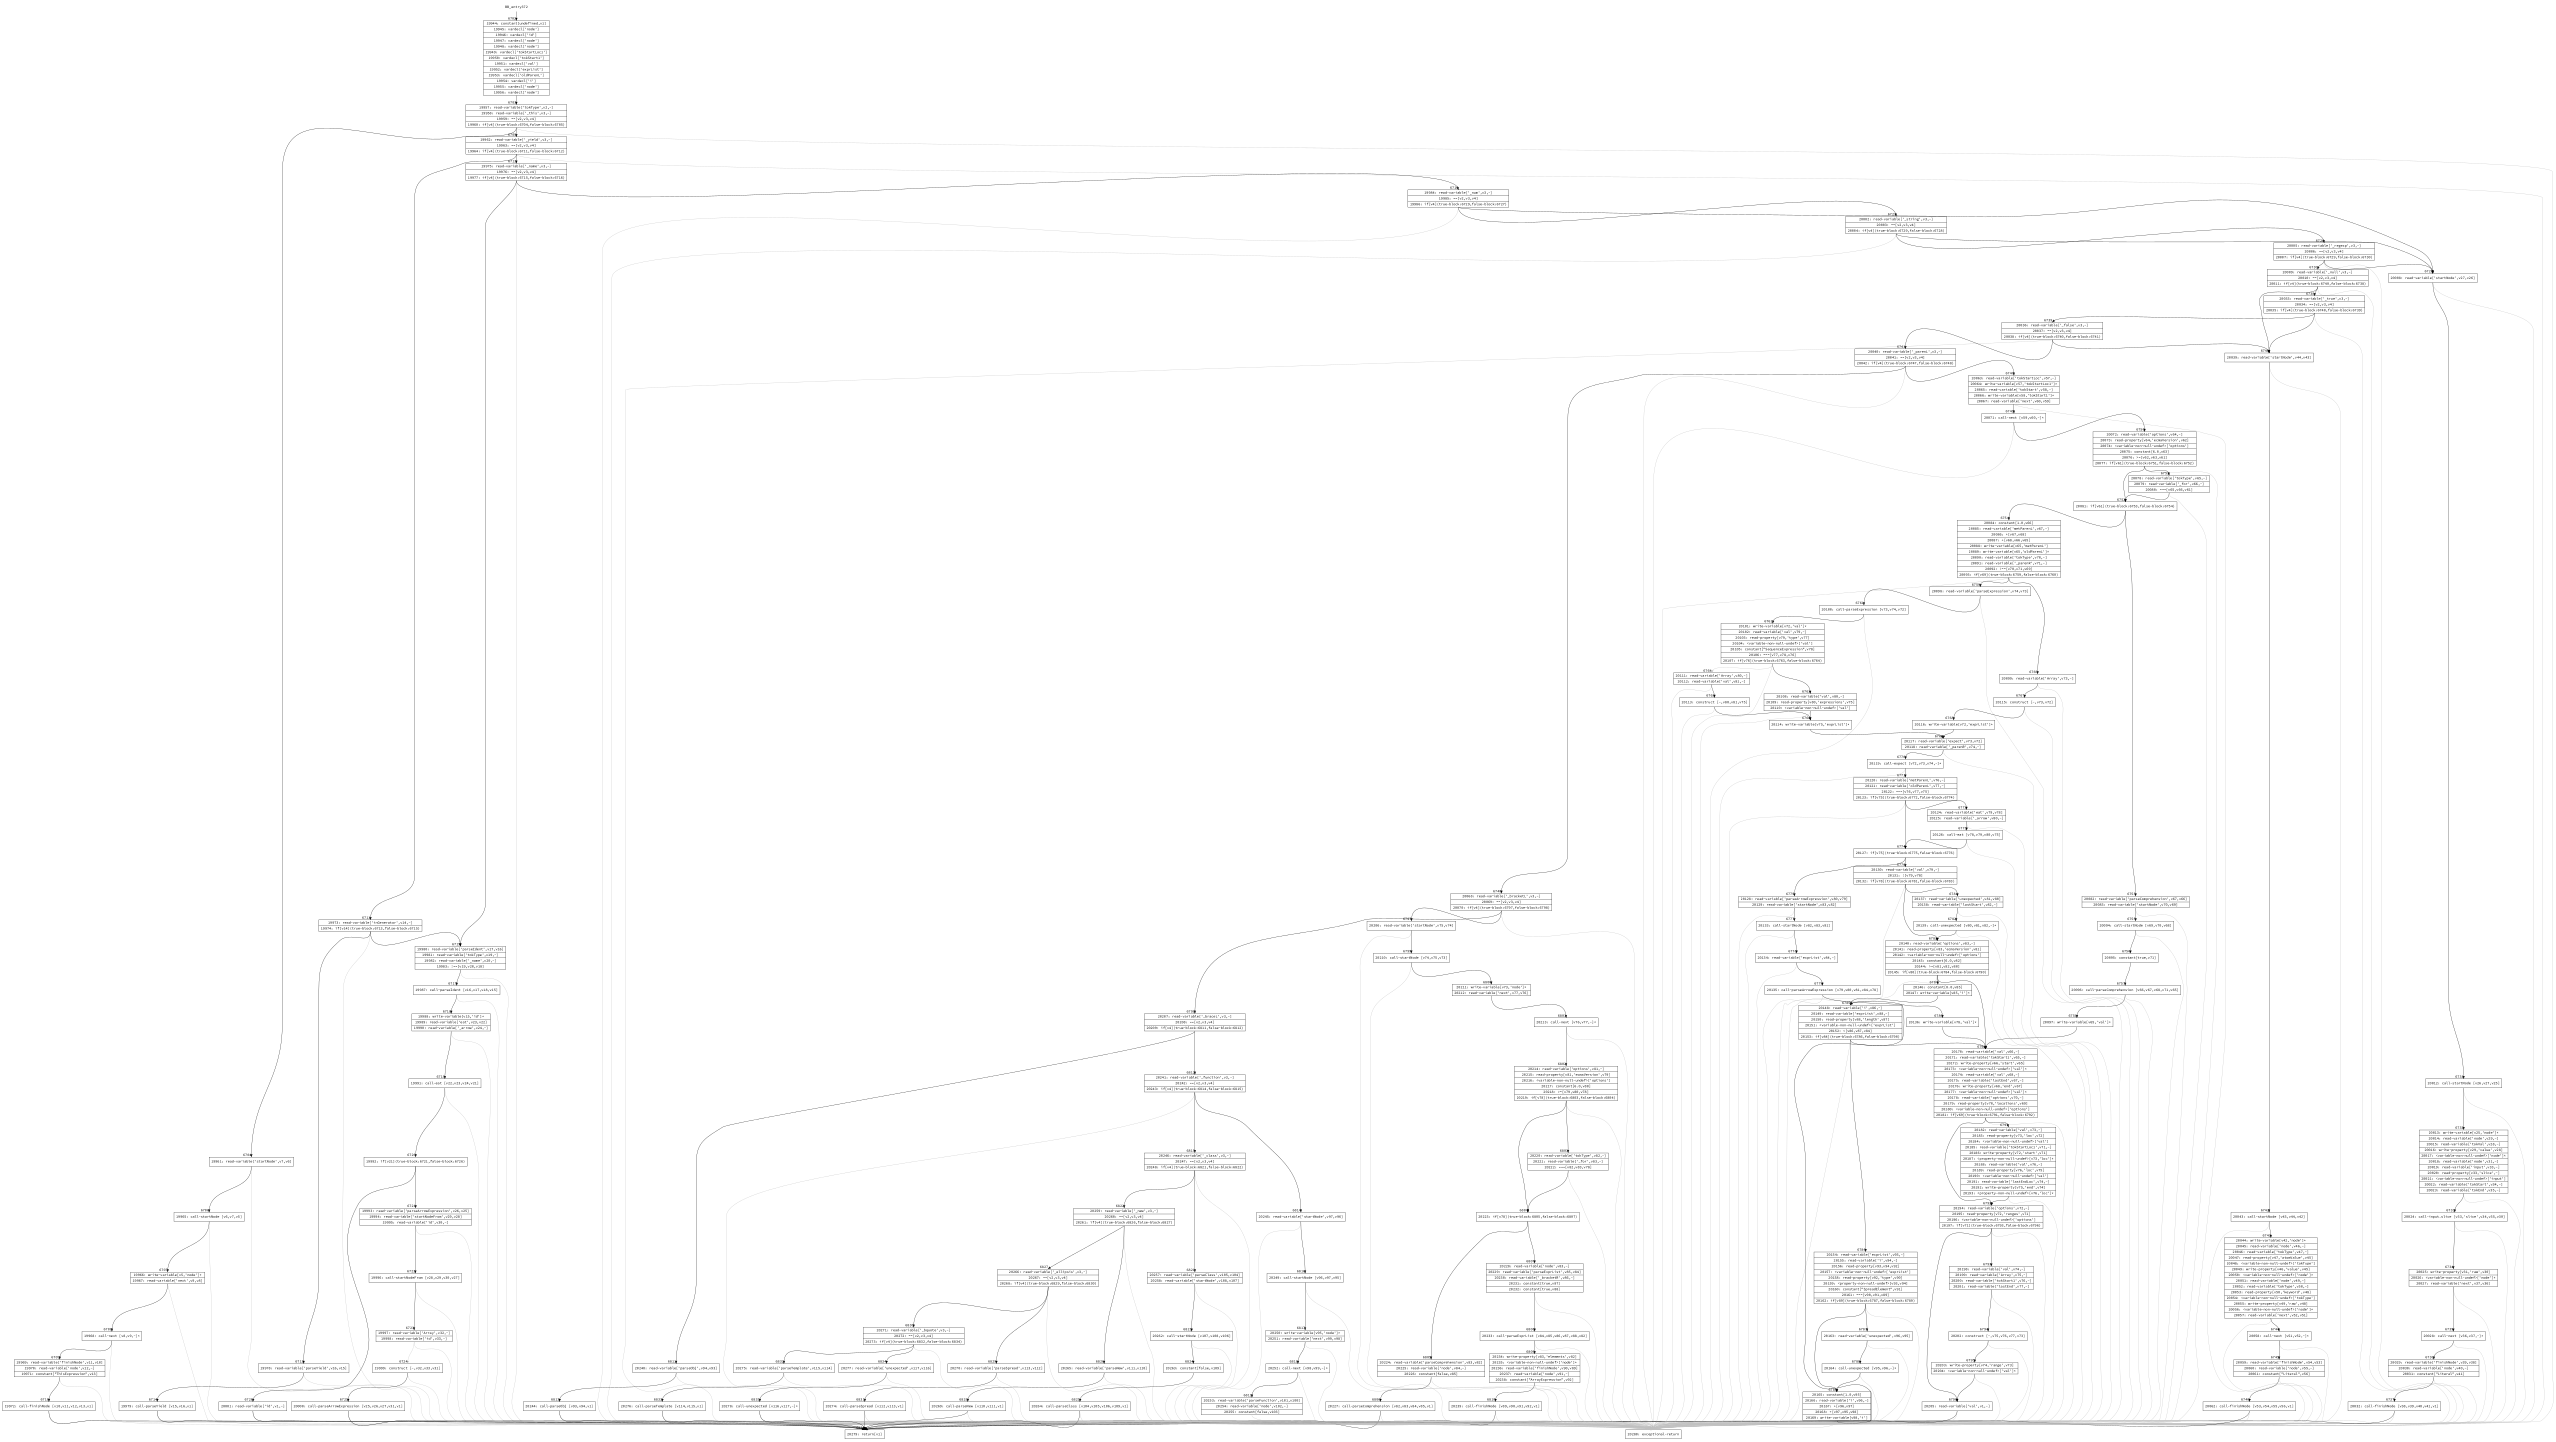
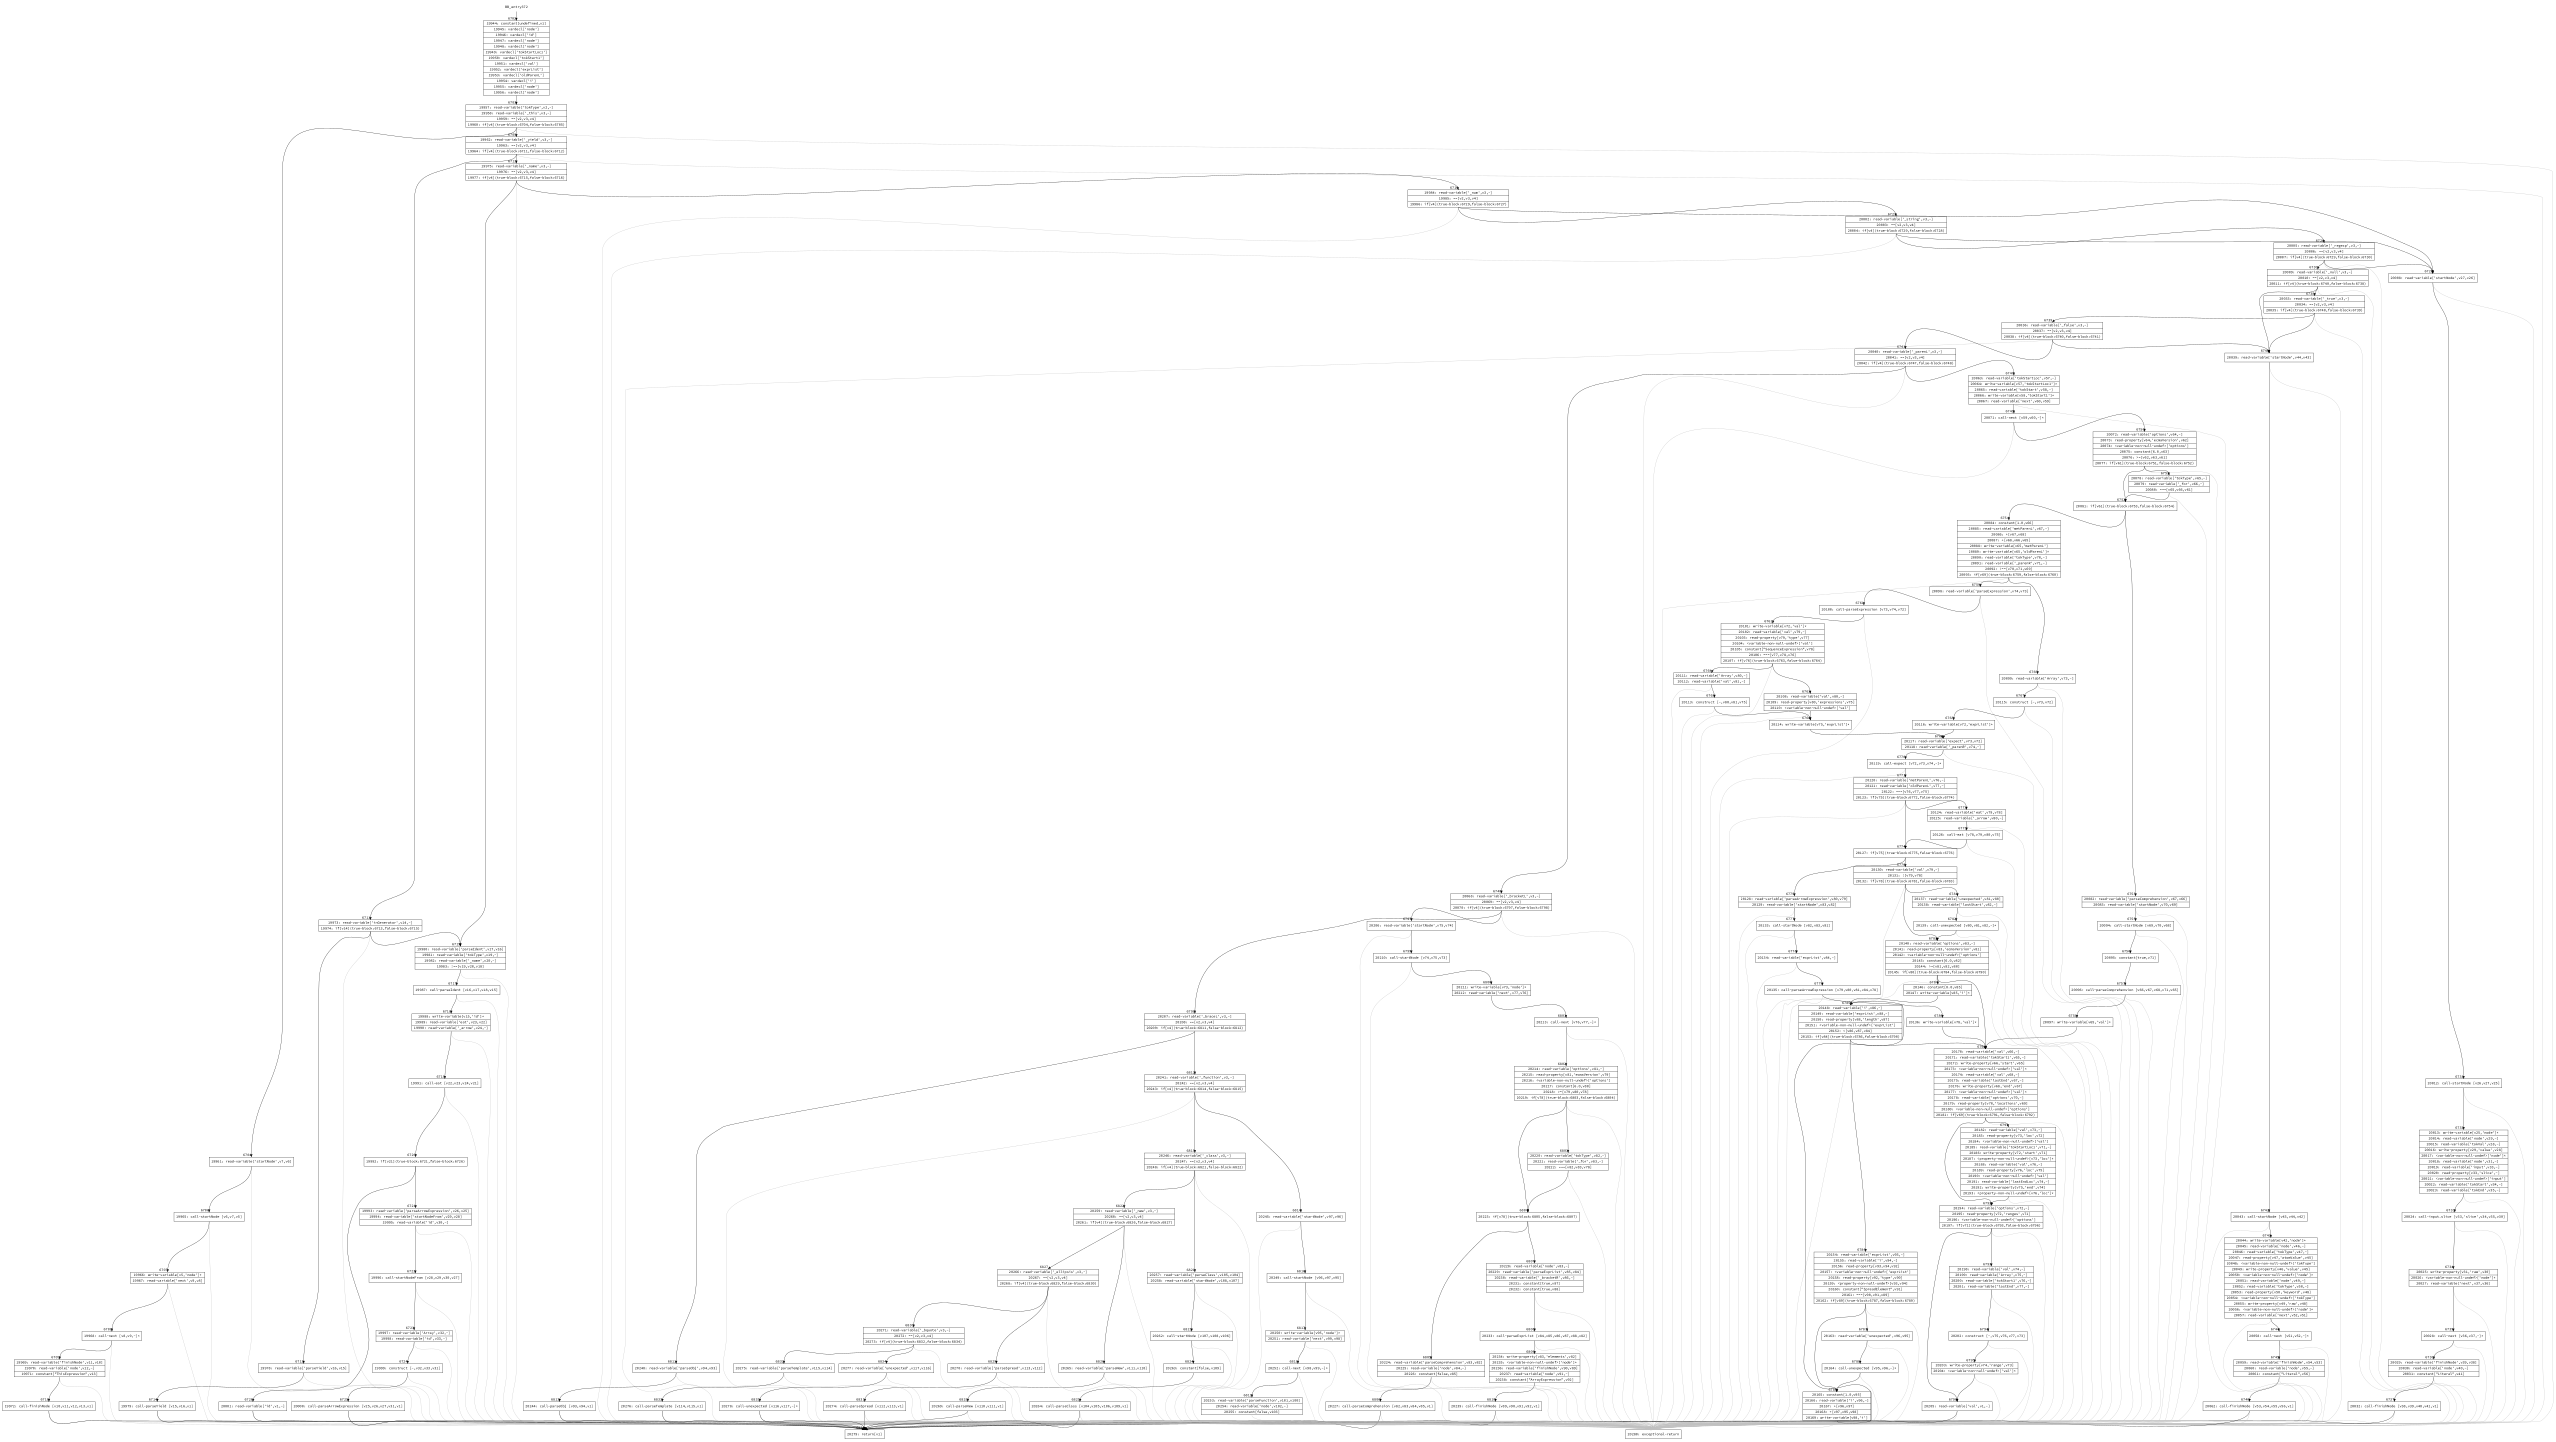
edge "20101: write-variable[v72,'val']*" -> "20111: read-variable['Array',v80,-]": color gray -> black
edge "19997: read-variable['Array',v32,-]" -> "19999: construct [-,v32,v33,v31]": color gray -> black
